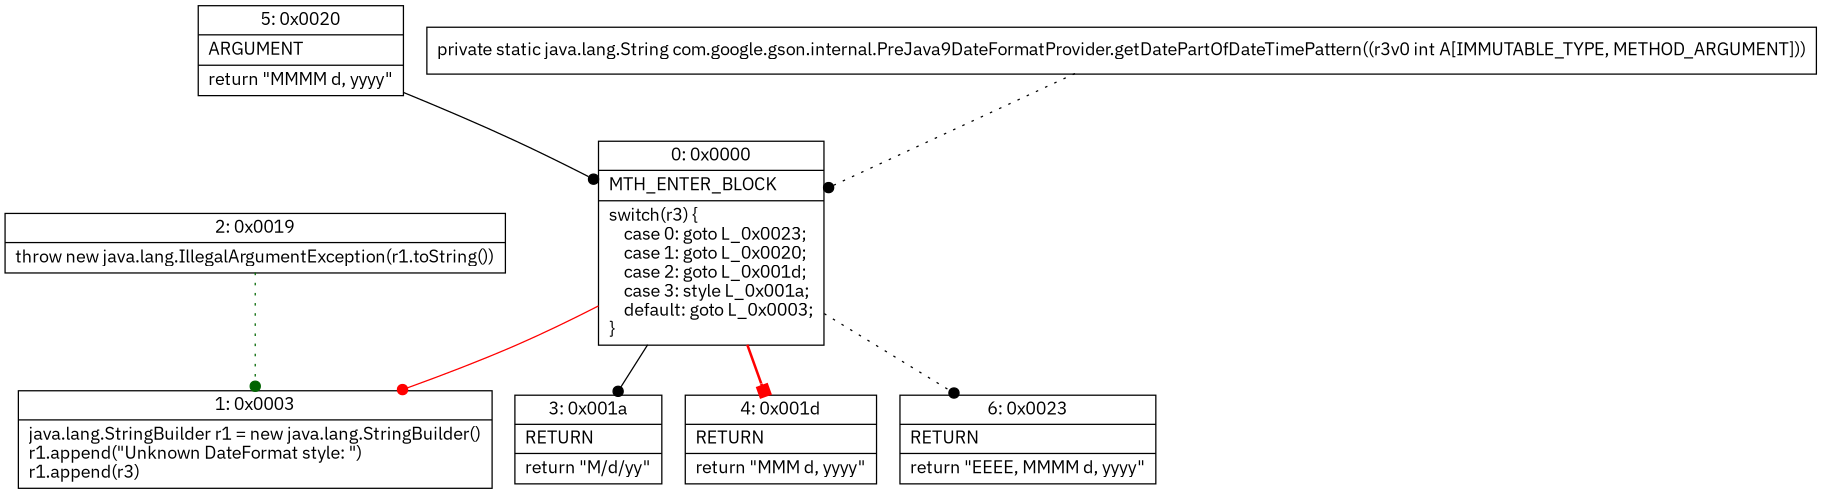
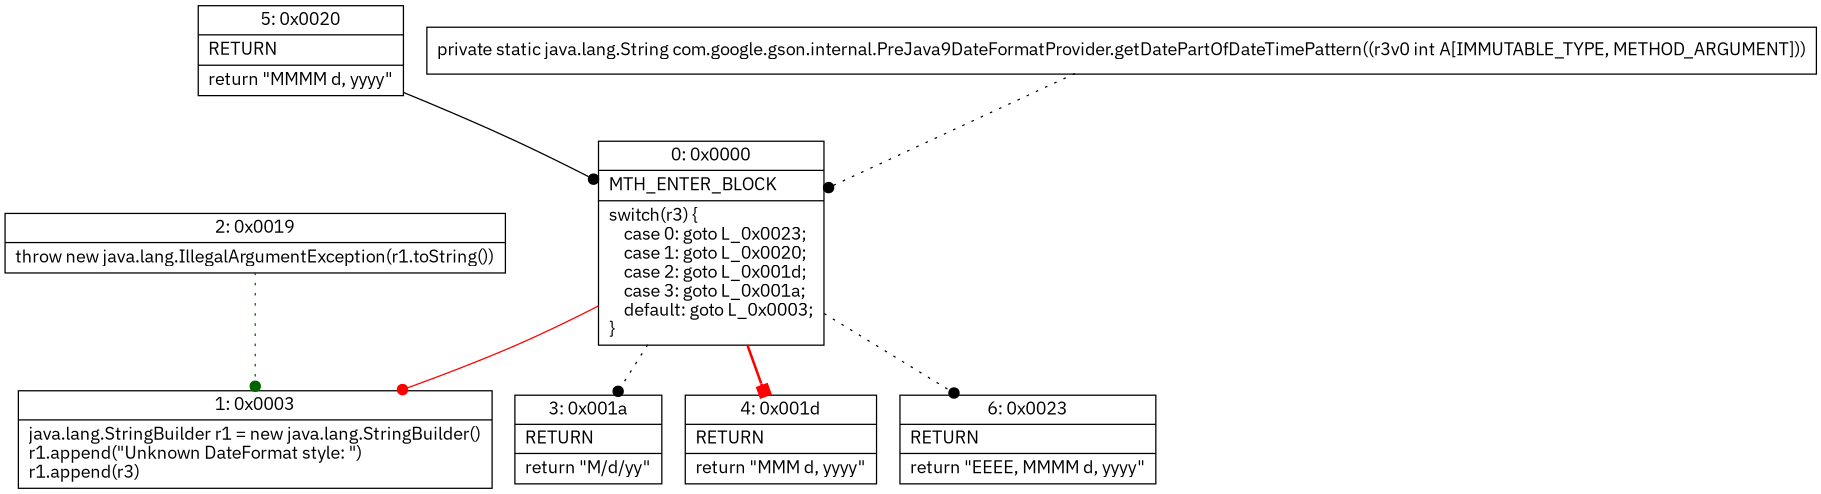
node "5: 0x0020": text "ARGUMENT" -> "RETURN"
node "0: 0x0000": text "case 3: style L_0x001a;" -> "case 3: goto L_0x001a;"
edge "0: 0x0000" -> "3: 0x001a": style solid -> dotted
